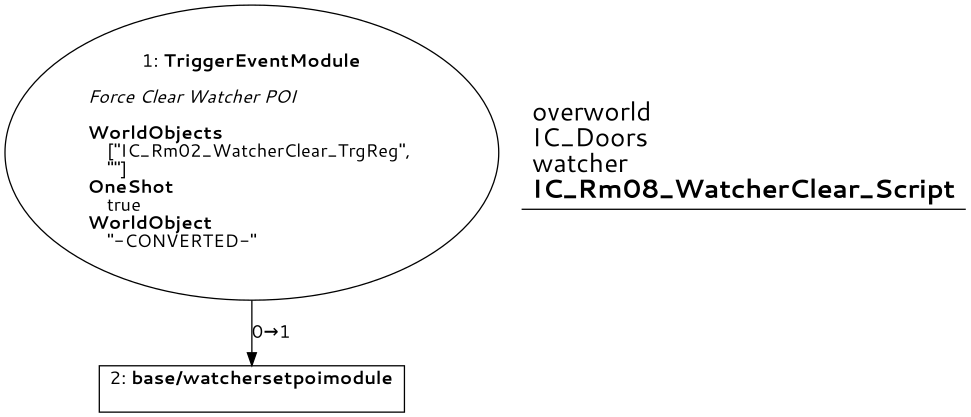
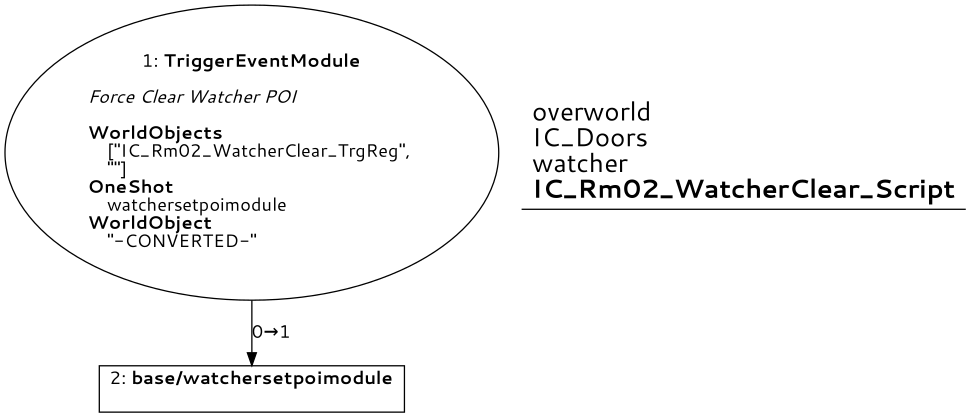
node "overworld": text "IC_Rm08_WatcherClear_Script" -> "IC_Rm02_WatcherClear_Script"
node "1:": text "true" -> "watchersetpoimodule"
